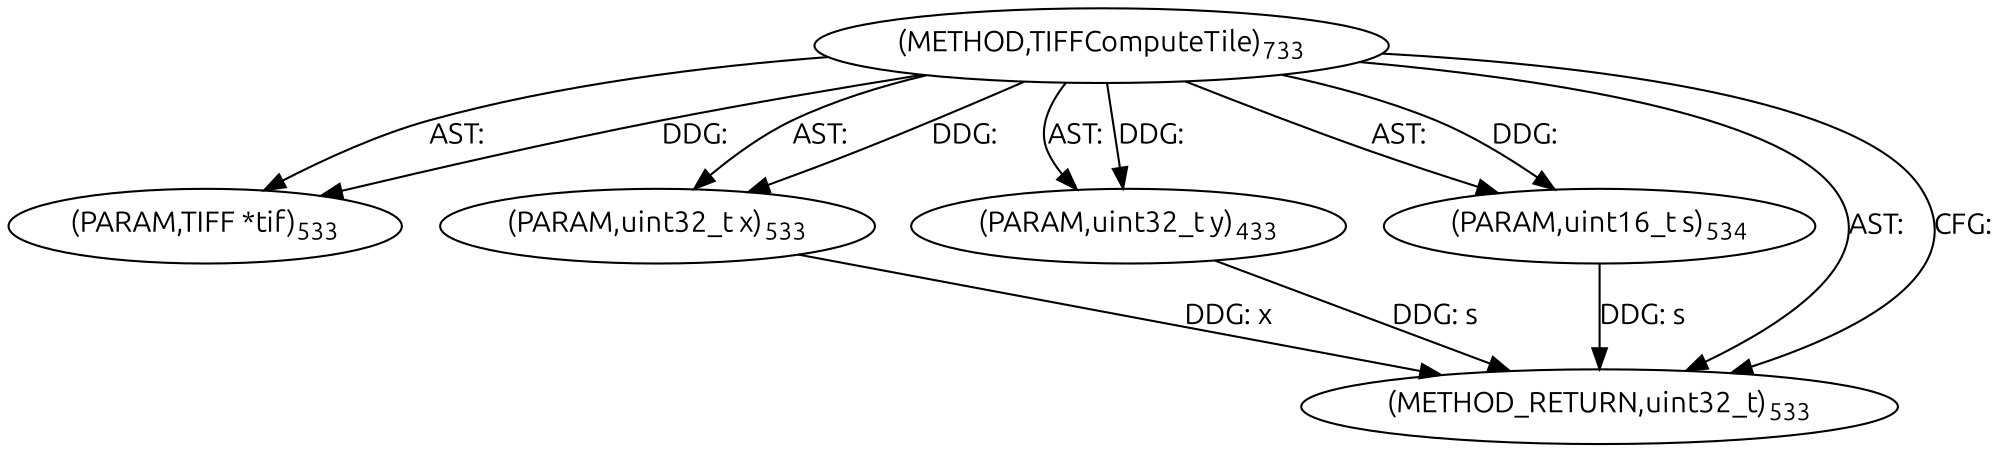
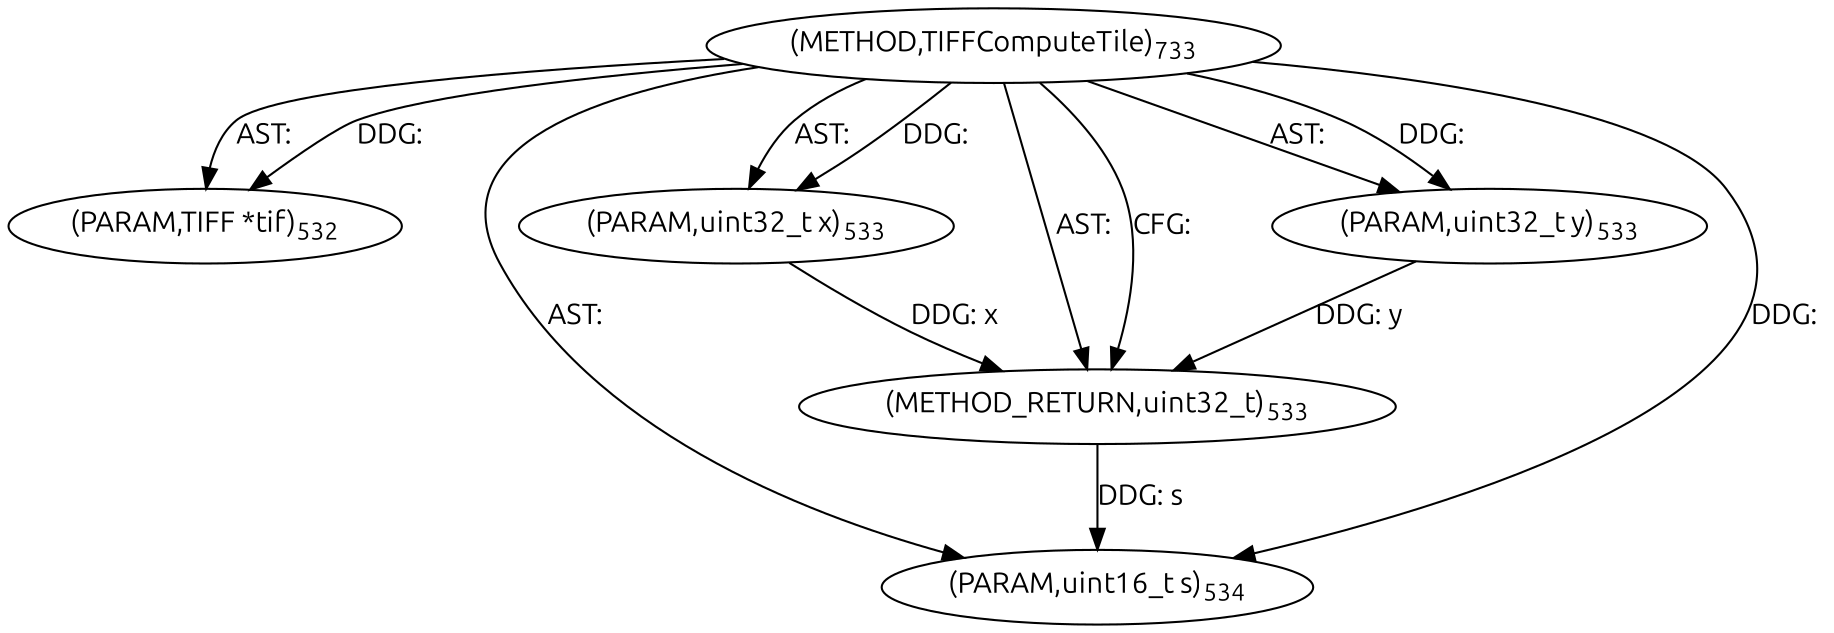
node "(PARAM,TIFF *tif)": text "533" -> "532"
node "(PARAM,uint32_t y)": text "433" -> "533"
edge "(PARAM,uint16_t s)" -> "(METHOD_RETURN,uint32_t)": reversed
edge "(PARAM,uint32_t y)" -> "(METHOD_RETURN,uint32_t)": label "DDG: s" -> "DDG: y"
